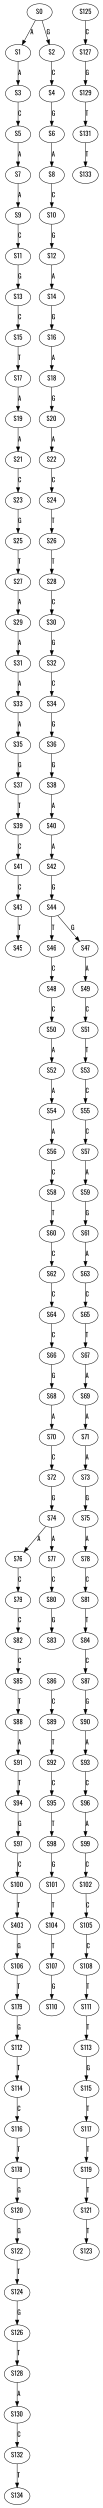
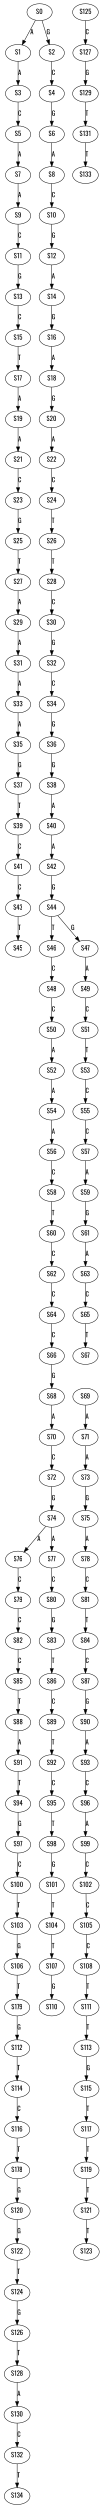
edge "S67" -> "S69": removed, label "A"
edge "S83" -> "S86": added, label "T"
node "S403": label "S403" -> "S103"
